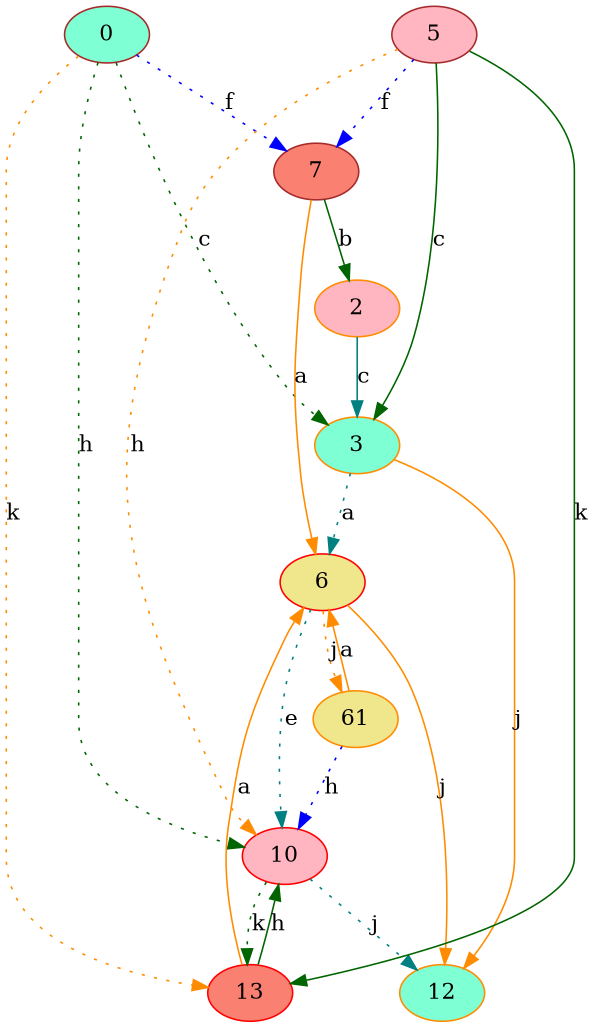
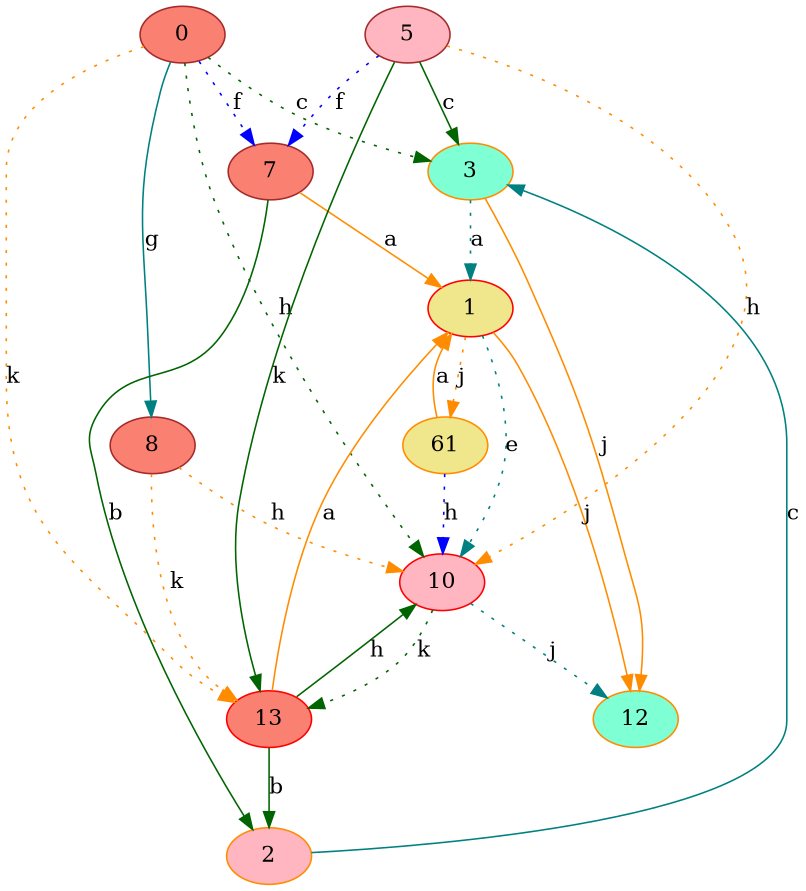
node "0": fillcolor aquamarine -> salmon
node "8": added
node "6": label "6" -> "1"
edge "13" -> "2": added, label "b"
